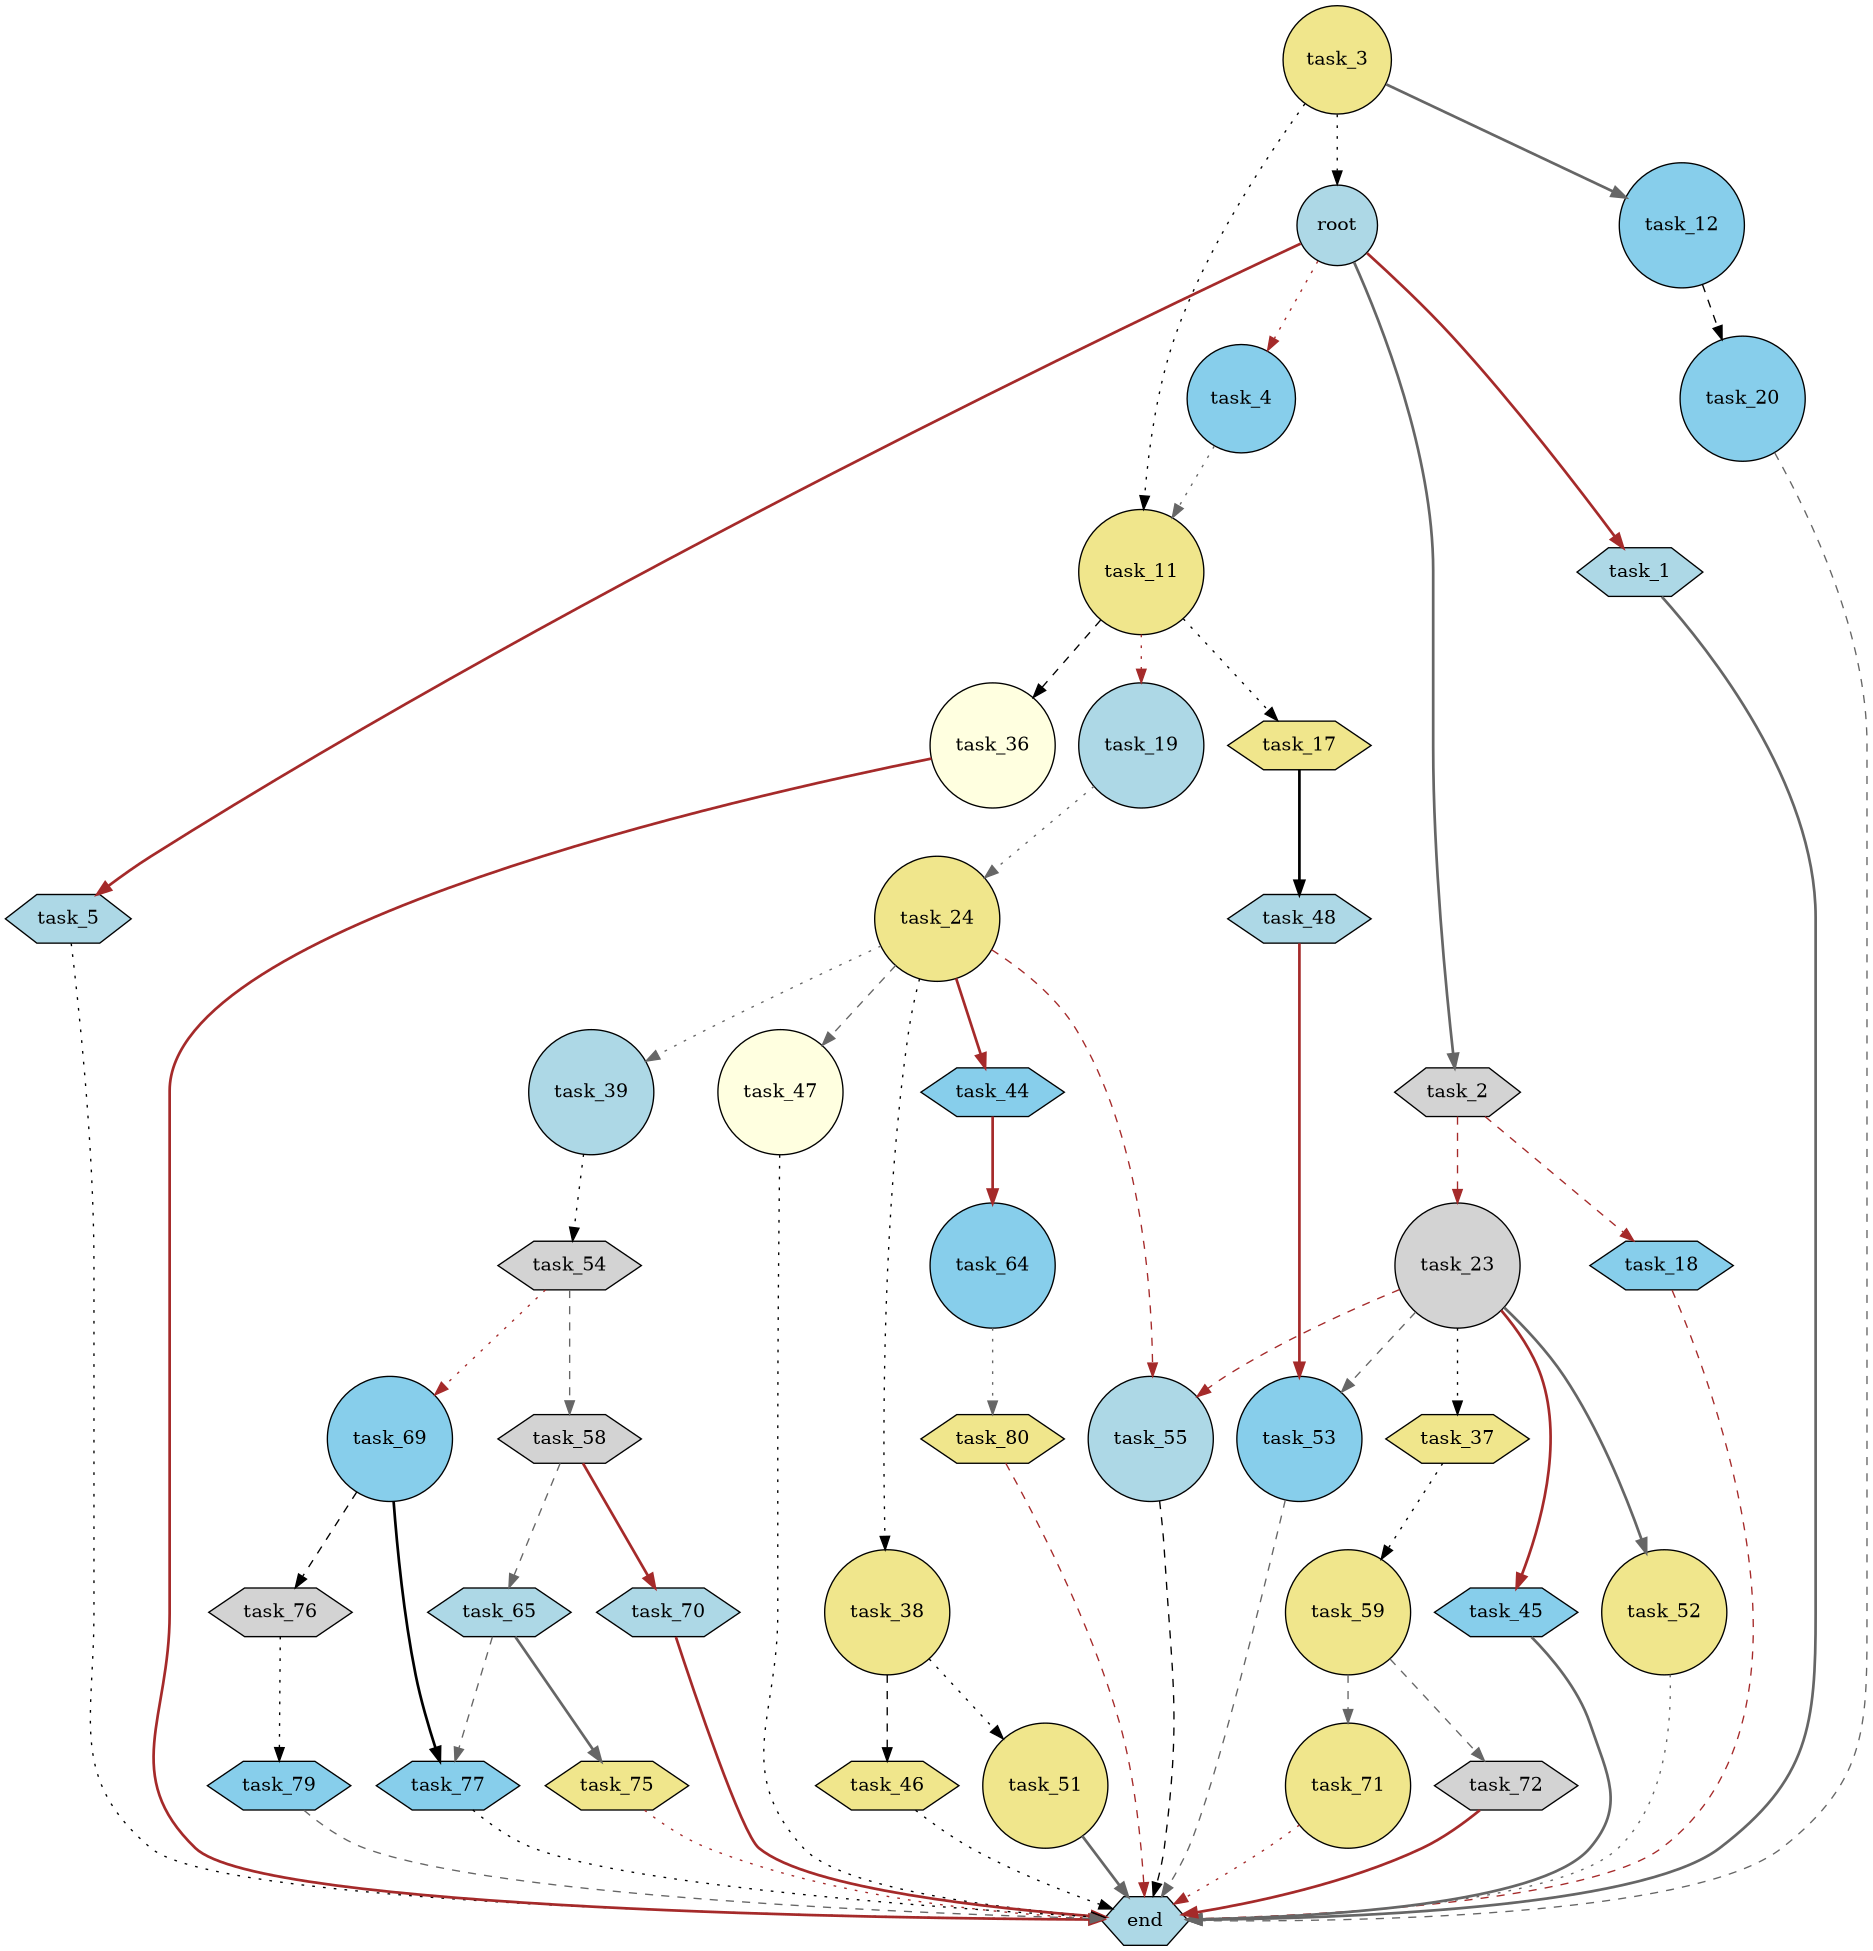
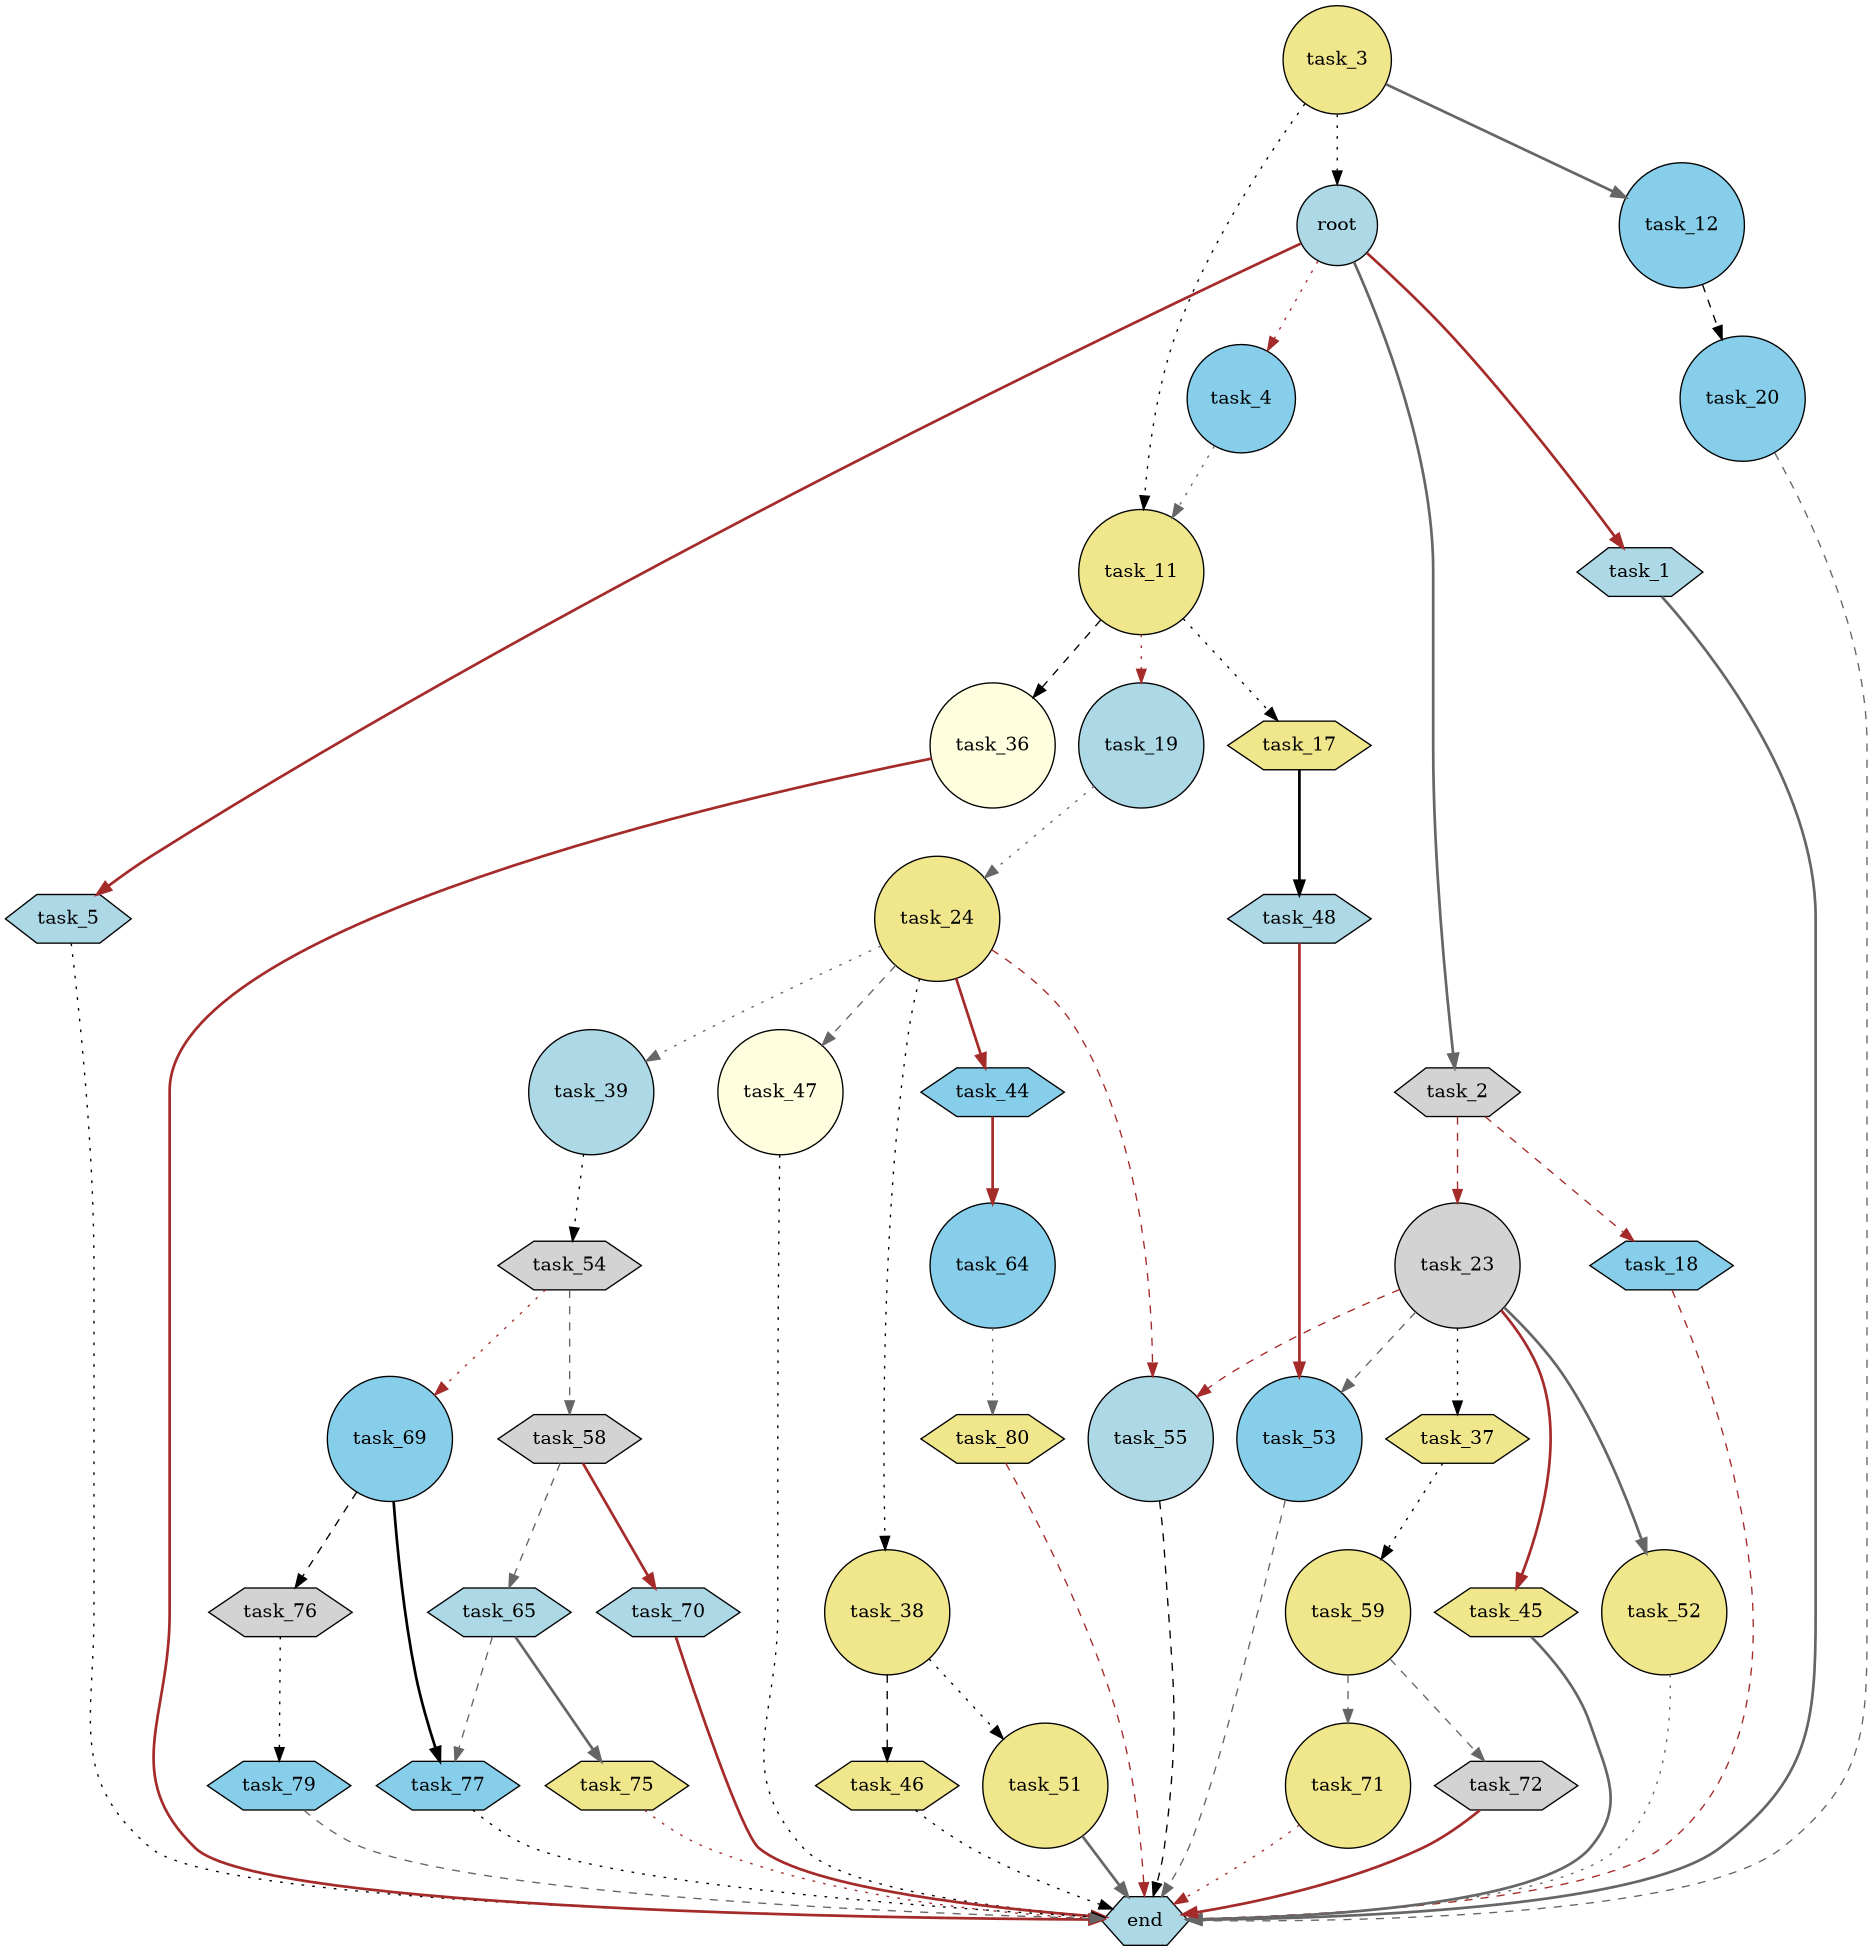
node "task_45": fillcolor skyblue -> khaki
